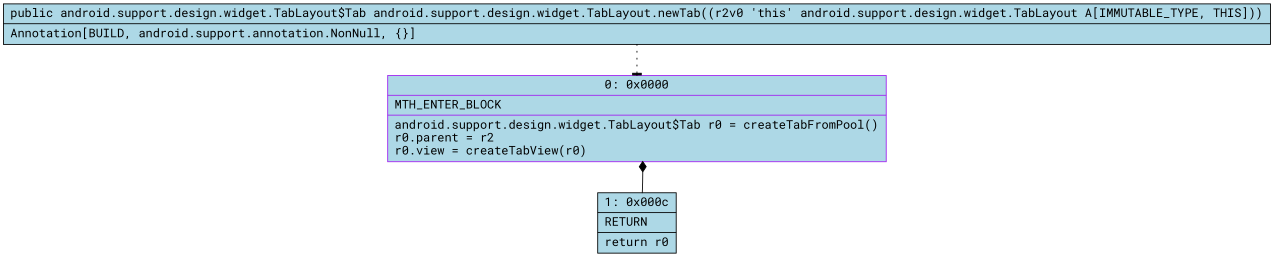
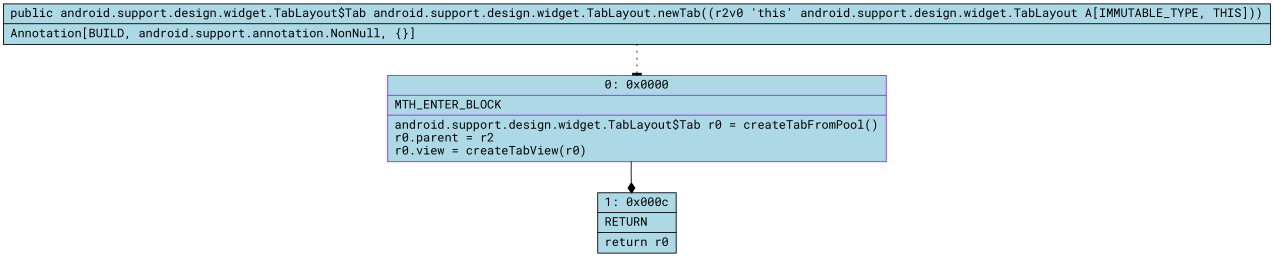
edge "1: 0x000c" -> "0: 0x0000": reversed
